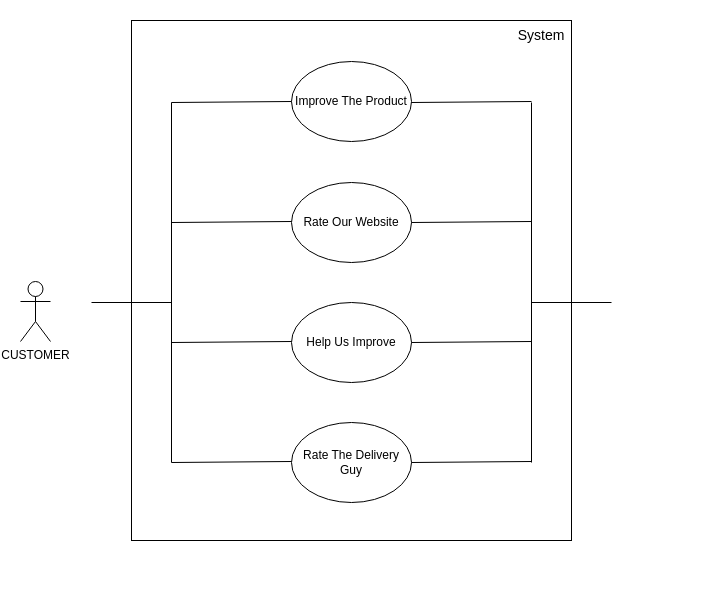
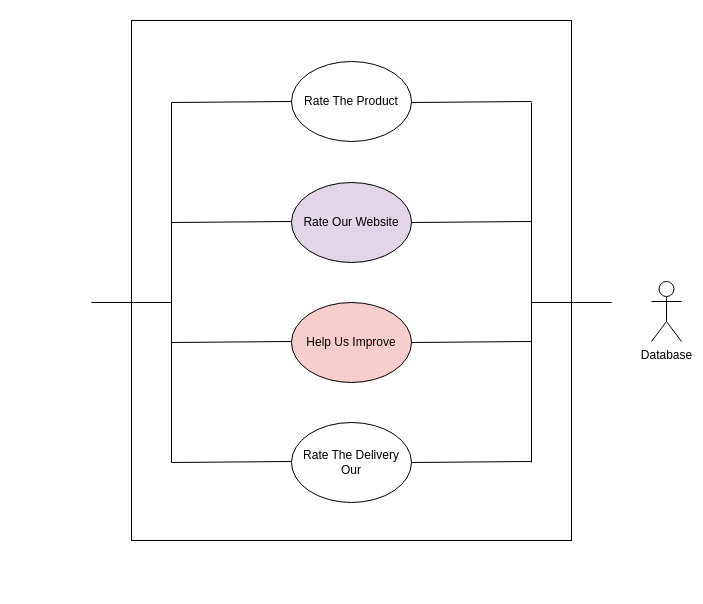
node "System": removed
node "Improve The Product": label "Improve The Product" -> "Rate The Product"
node "Rate Our Website": fillcolor #ffffff -> #e1d5e7
node "CUSTOMER": removed
node "Database": added
node "Help Us Improve": fillcolor #ffffff -> #f8cecc
node "Rate The Delivery Guy": label "Rate The Delivery Guy" -> "Rate The Delivery Our"
